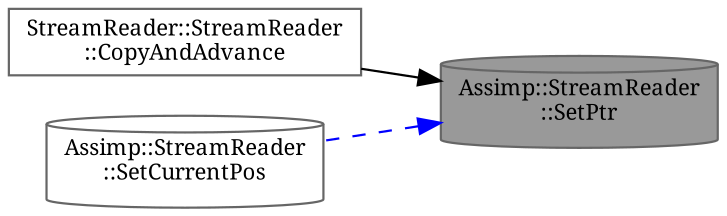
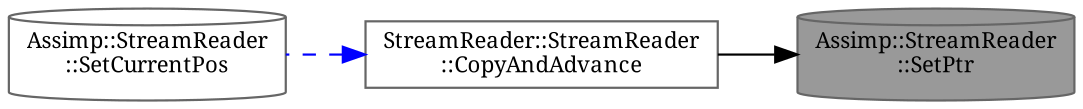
edge "Assimp::StreamReader ::SetCurrentPos" -> "Assimp::StreamReader ::SetPtr": now "Assimp::StreamReader ::SetCurrentPos" -> "StreamReader::StreamReader ::CopyAndAdvance"
